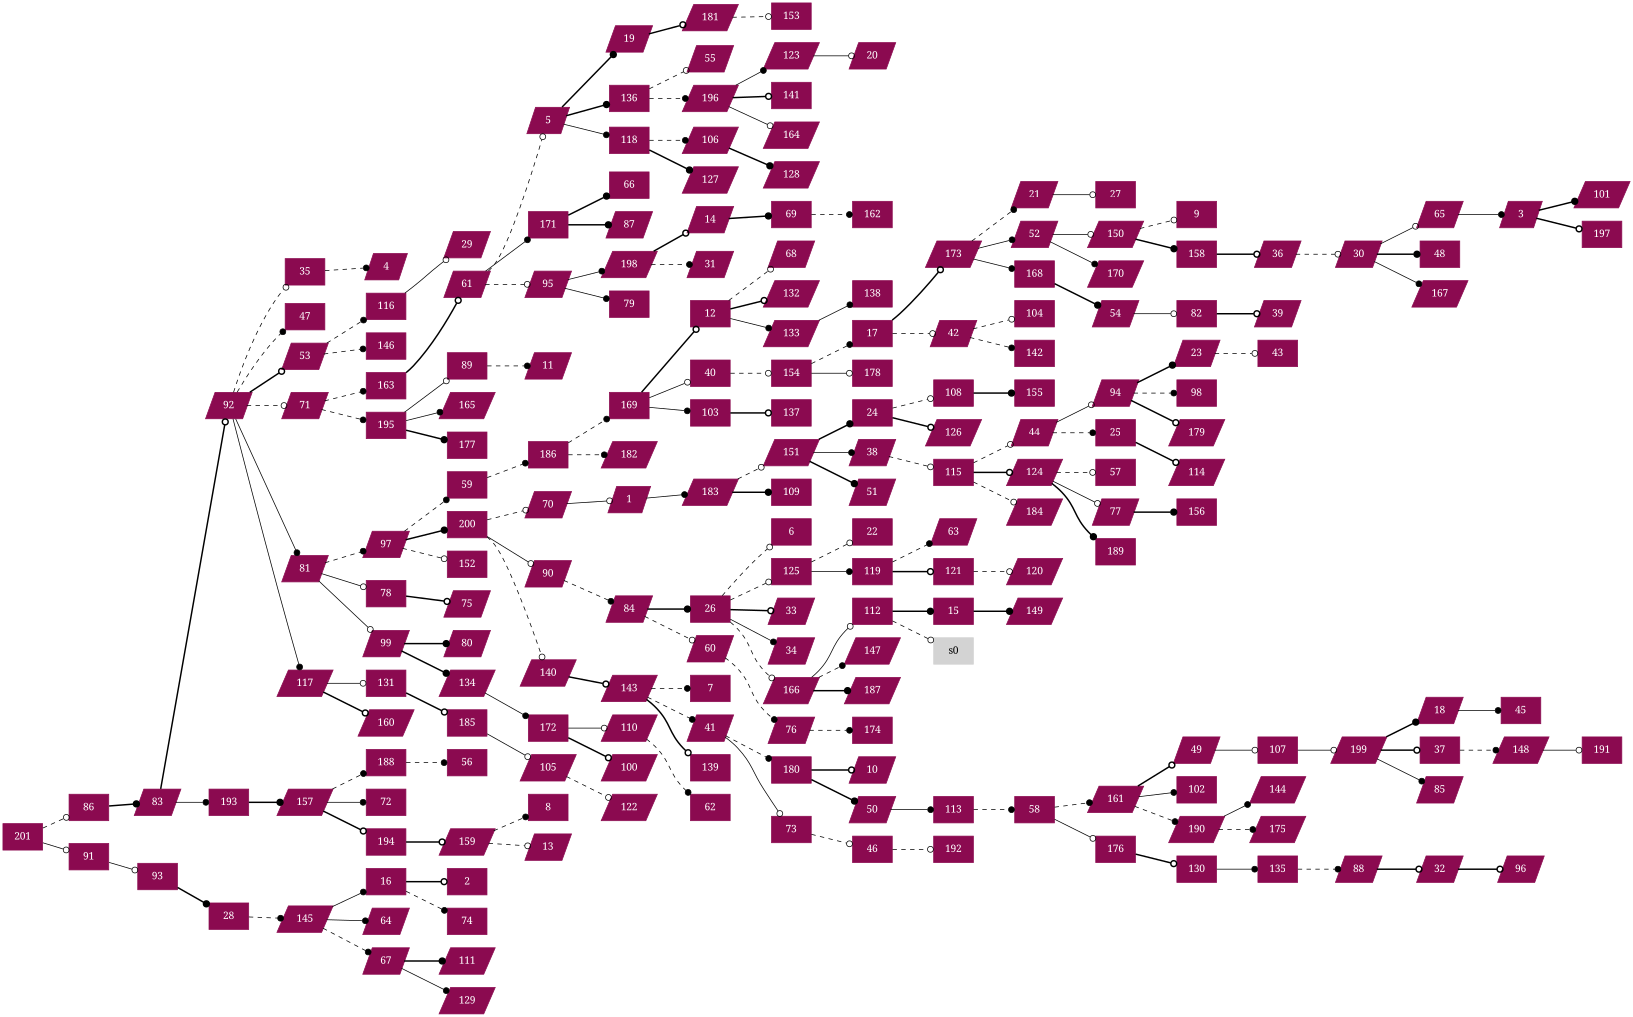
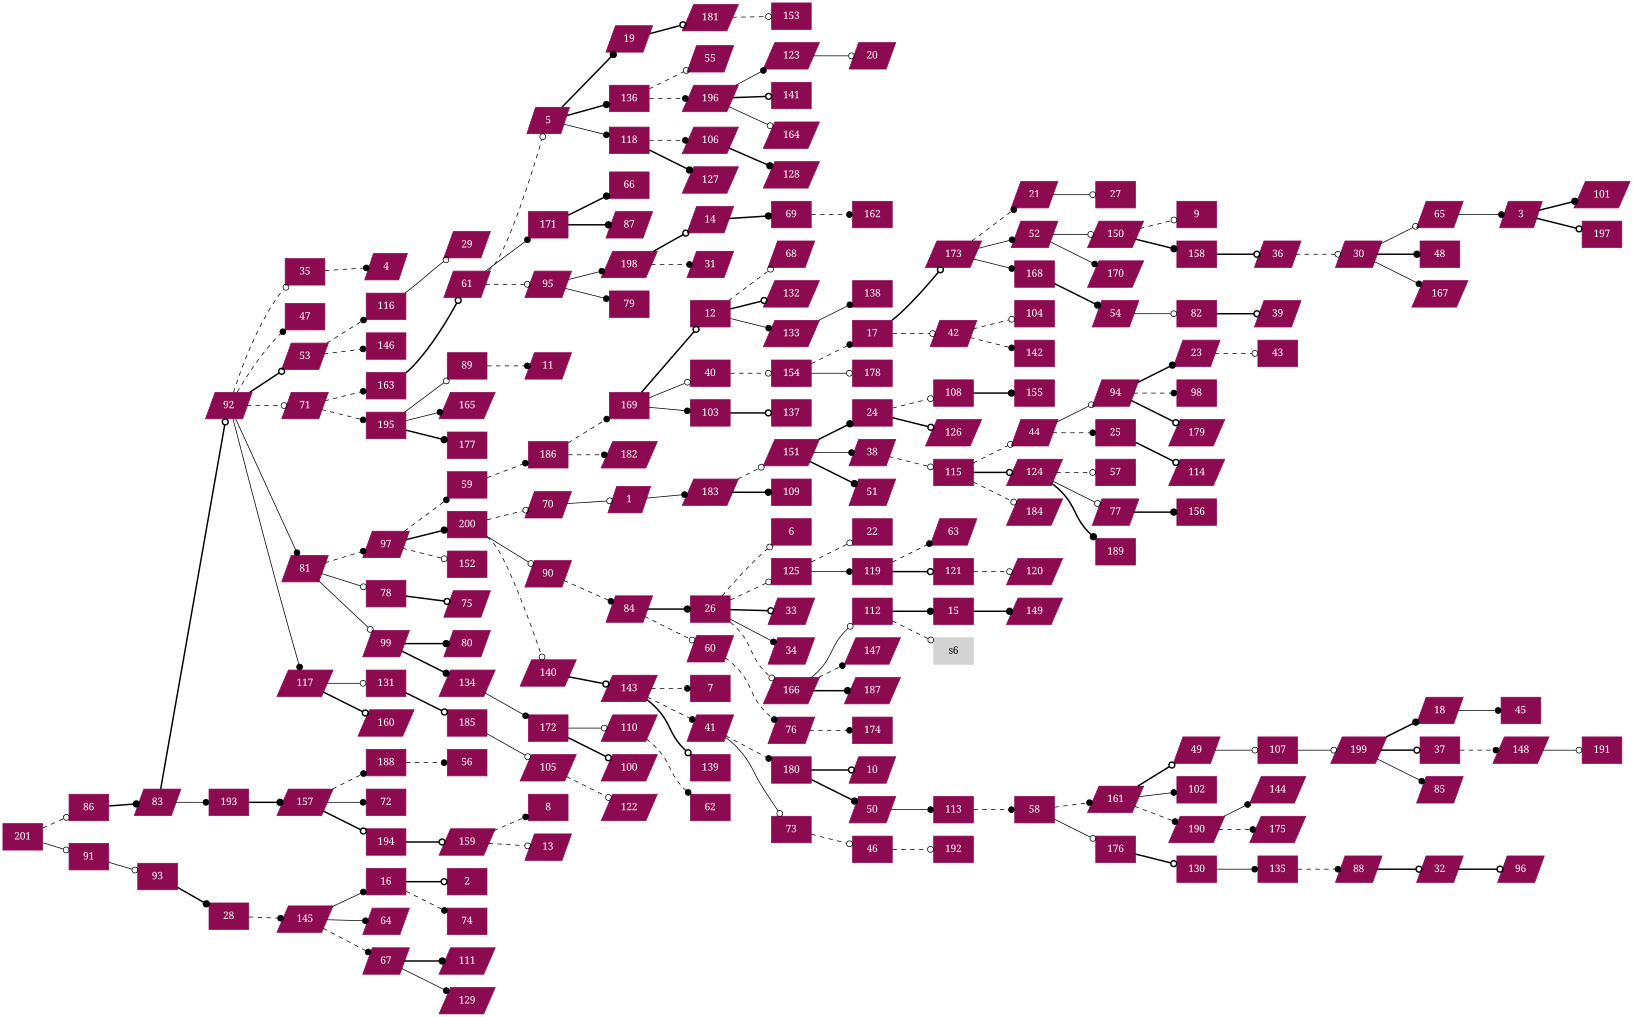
node "s0": label "s0" -> "s6"
